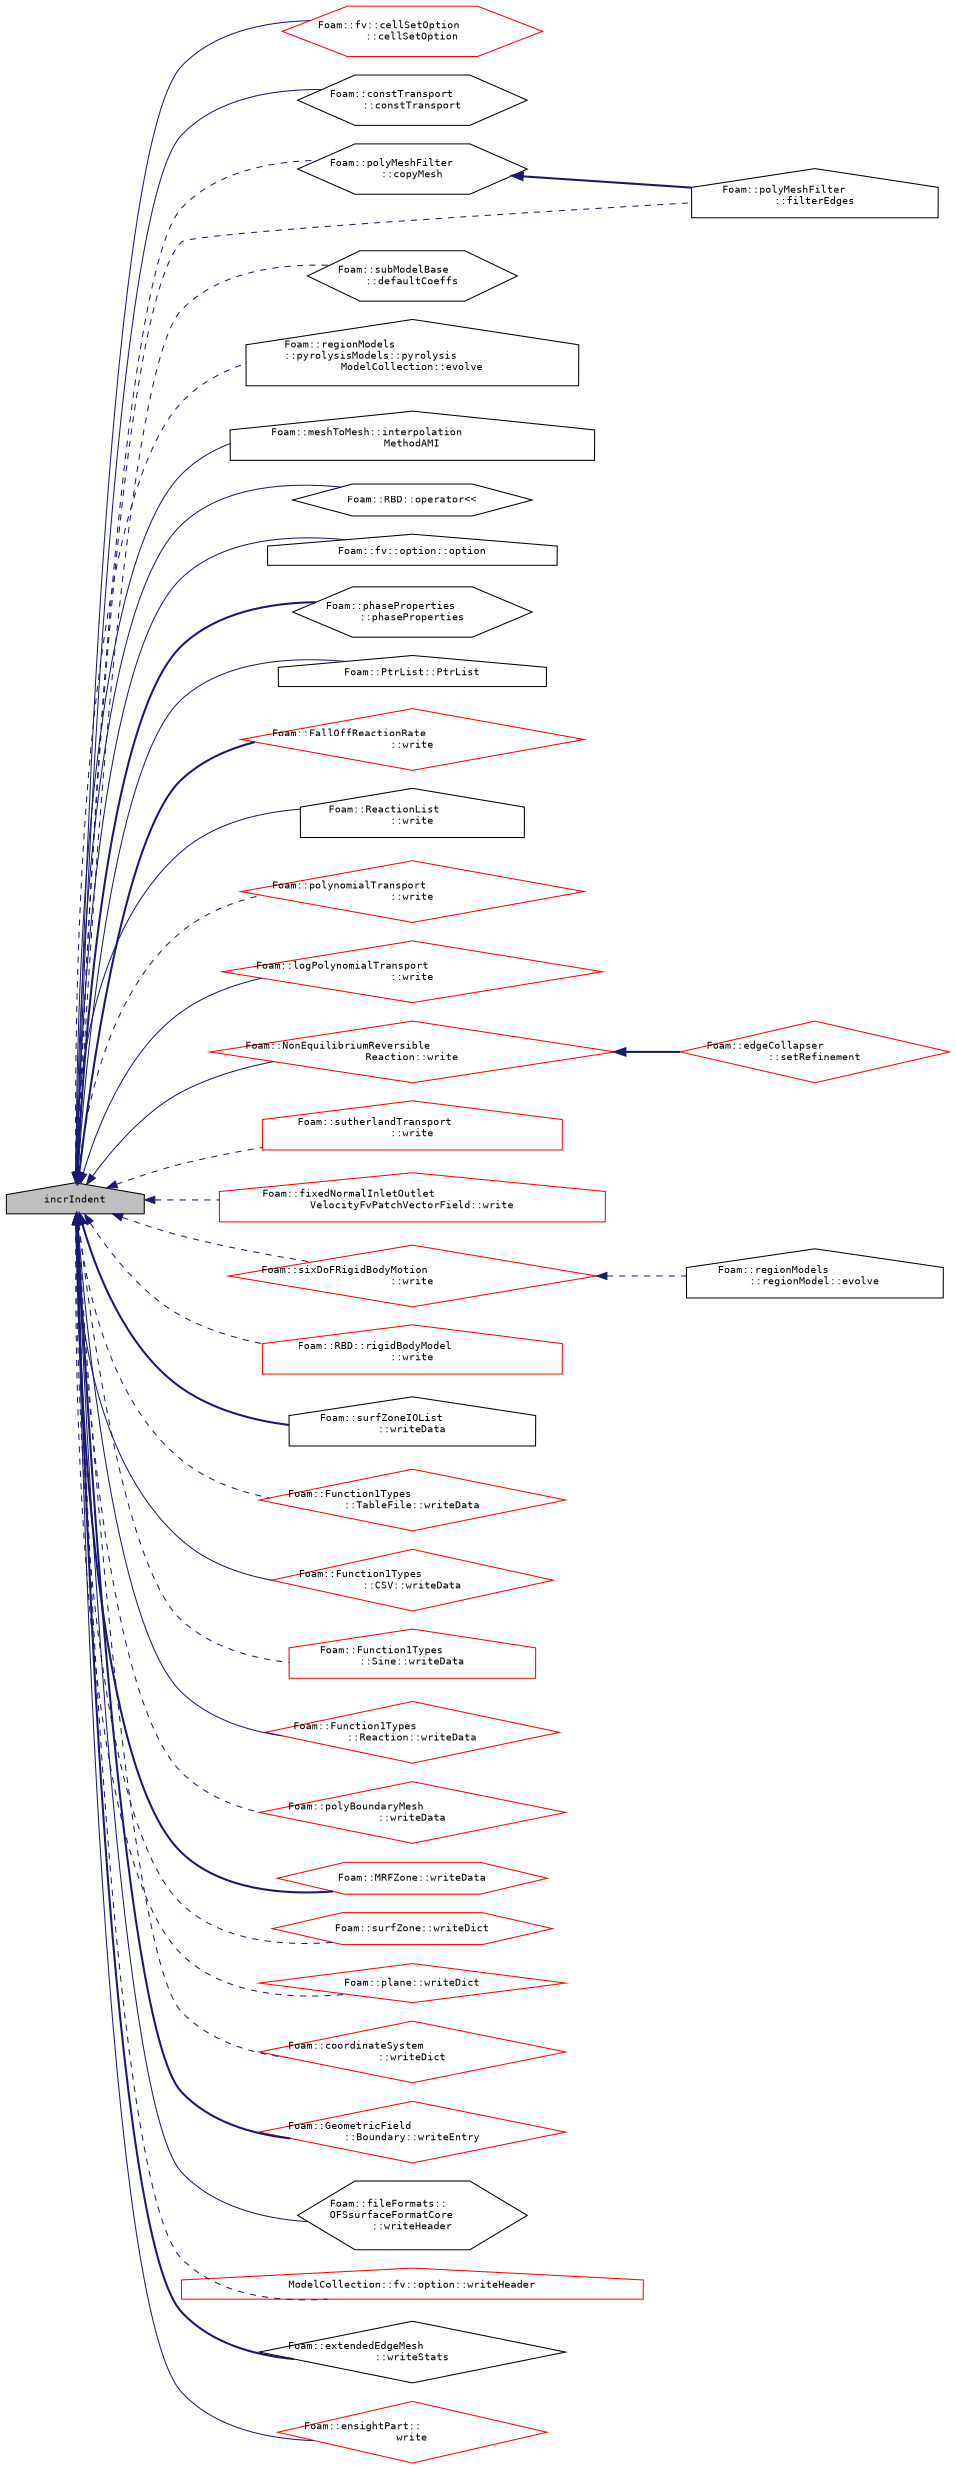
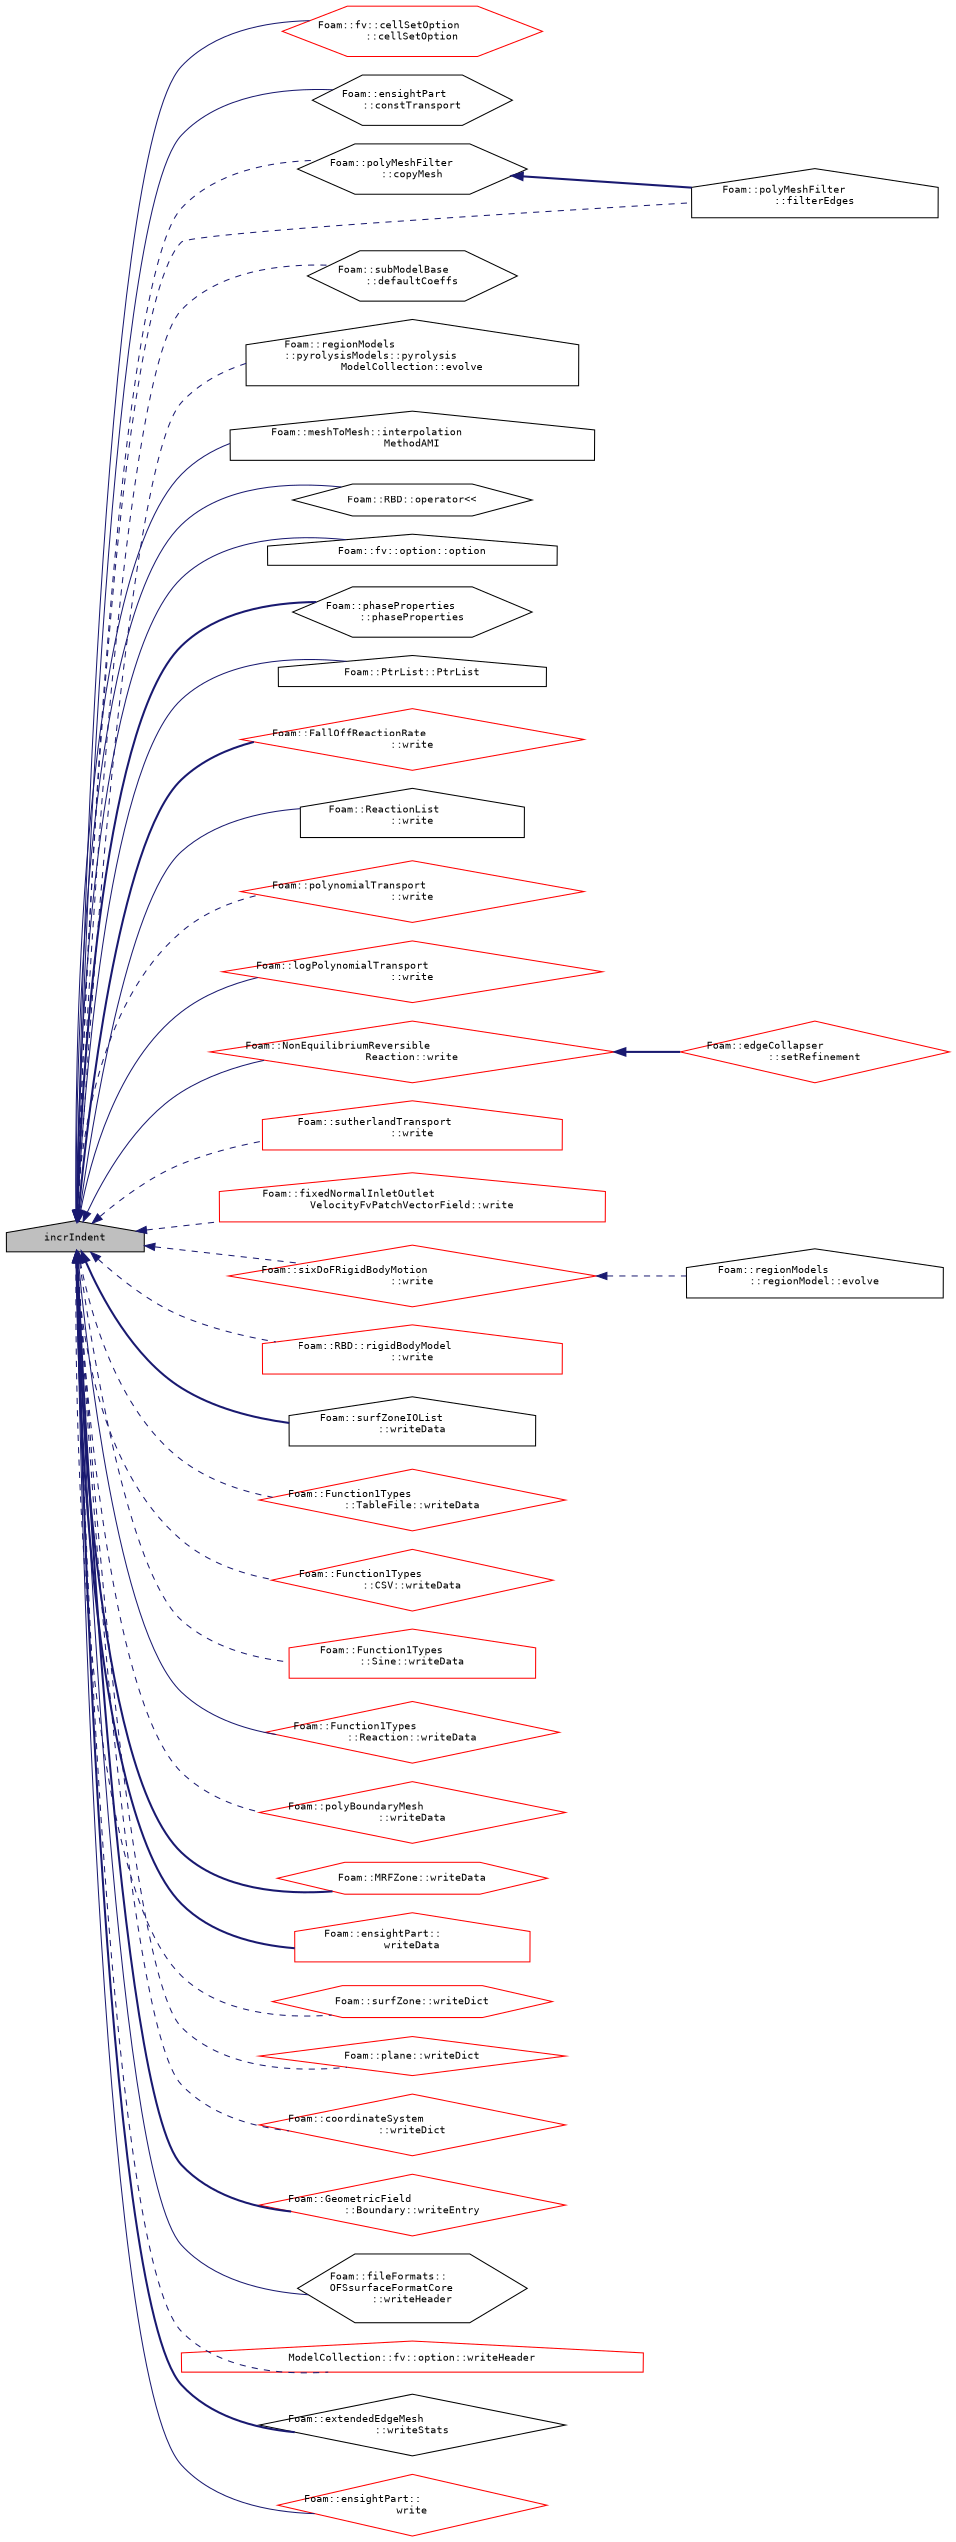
node "Foam::constTransport ::constTransport": label "Foam::constTransport ::constTransport" -> "Foam::ensightPart ::constTransport"
edge "Foam::Function1Types ::CSV::writeData" -> "incrIndent": style solid -> dashed
node "Foam::ensightPart:: writeData": added
